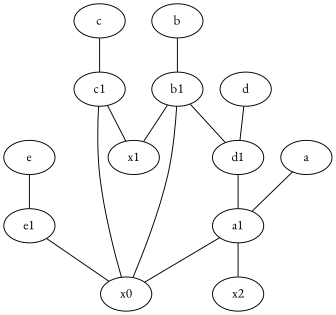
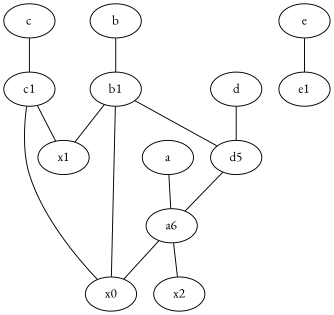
node "d1": label "d1" -> "d5"
node "a1": label "a1" -> "a6"
edge "e1" -- "x0": removed
